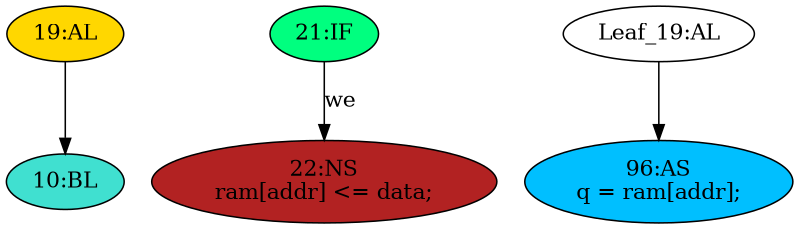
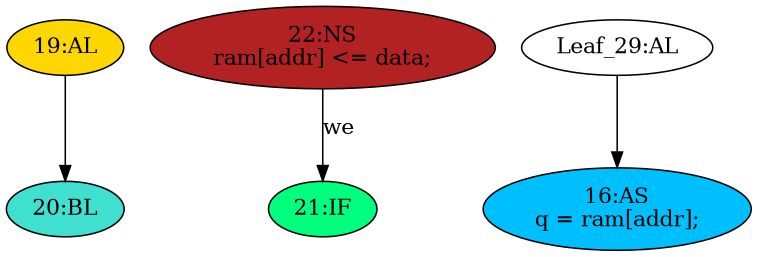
node "Leaf_19:AL": label "Leaf_19:AL" -> "Leaf_29:AL"
edge "21:IF" -> "22:NS ram[addr] <= data;": reversed
node "10:BL": label "10:BL" -> "20:BL"
node "96:AS q = ram[addr];": label "96:AS q = ram[addr];" -> "16:AS q = ram[addr];"
